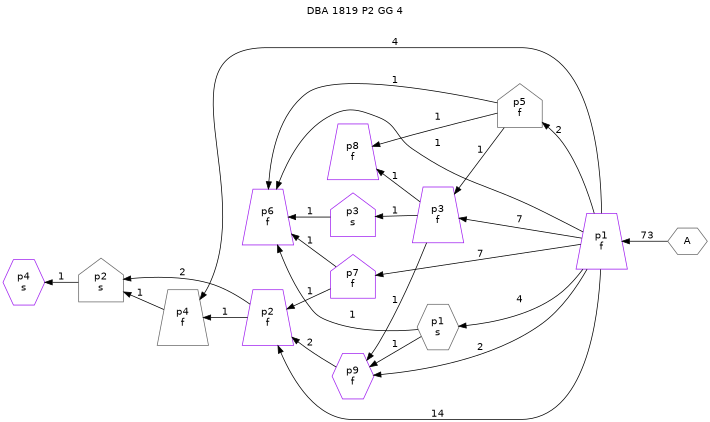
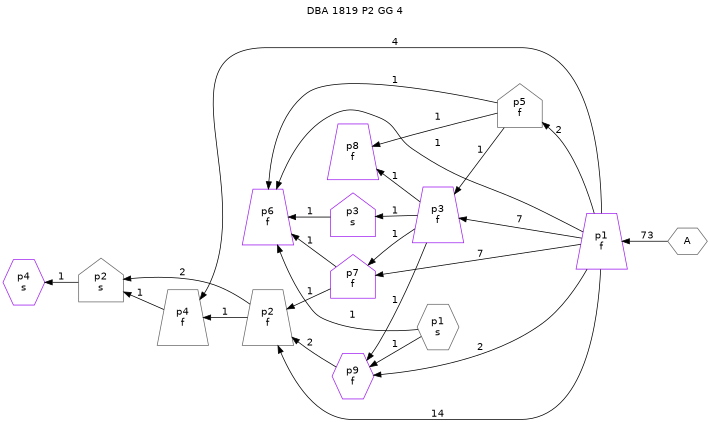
edge "p3 f" -> "p7 f": added, label "1"
edge "p1 f" -> "p1 s": removed, label "4"
node "p2 f": color purple -> gray40
